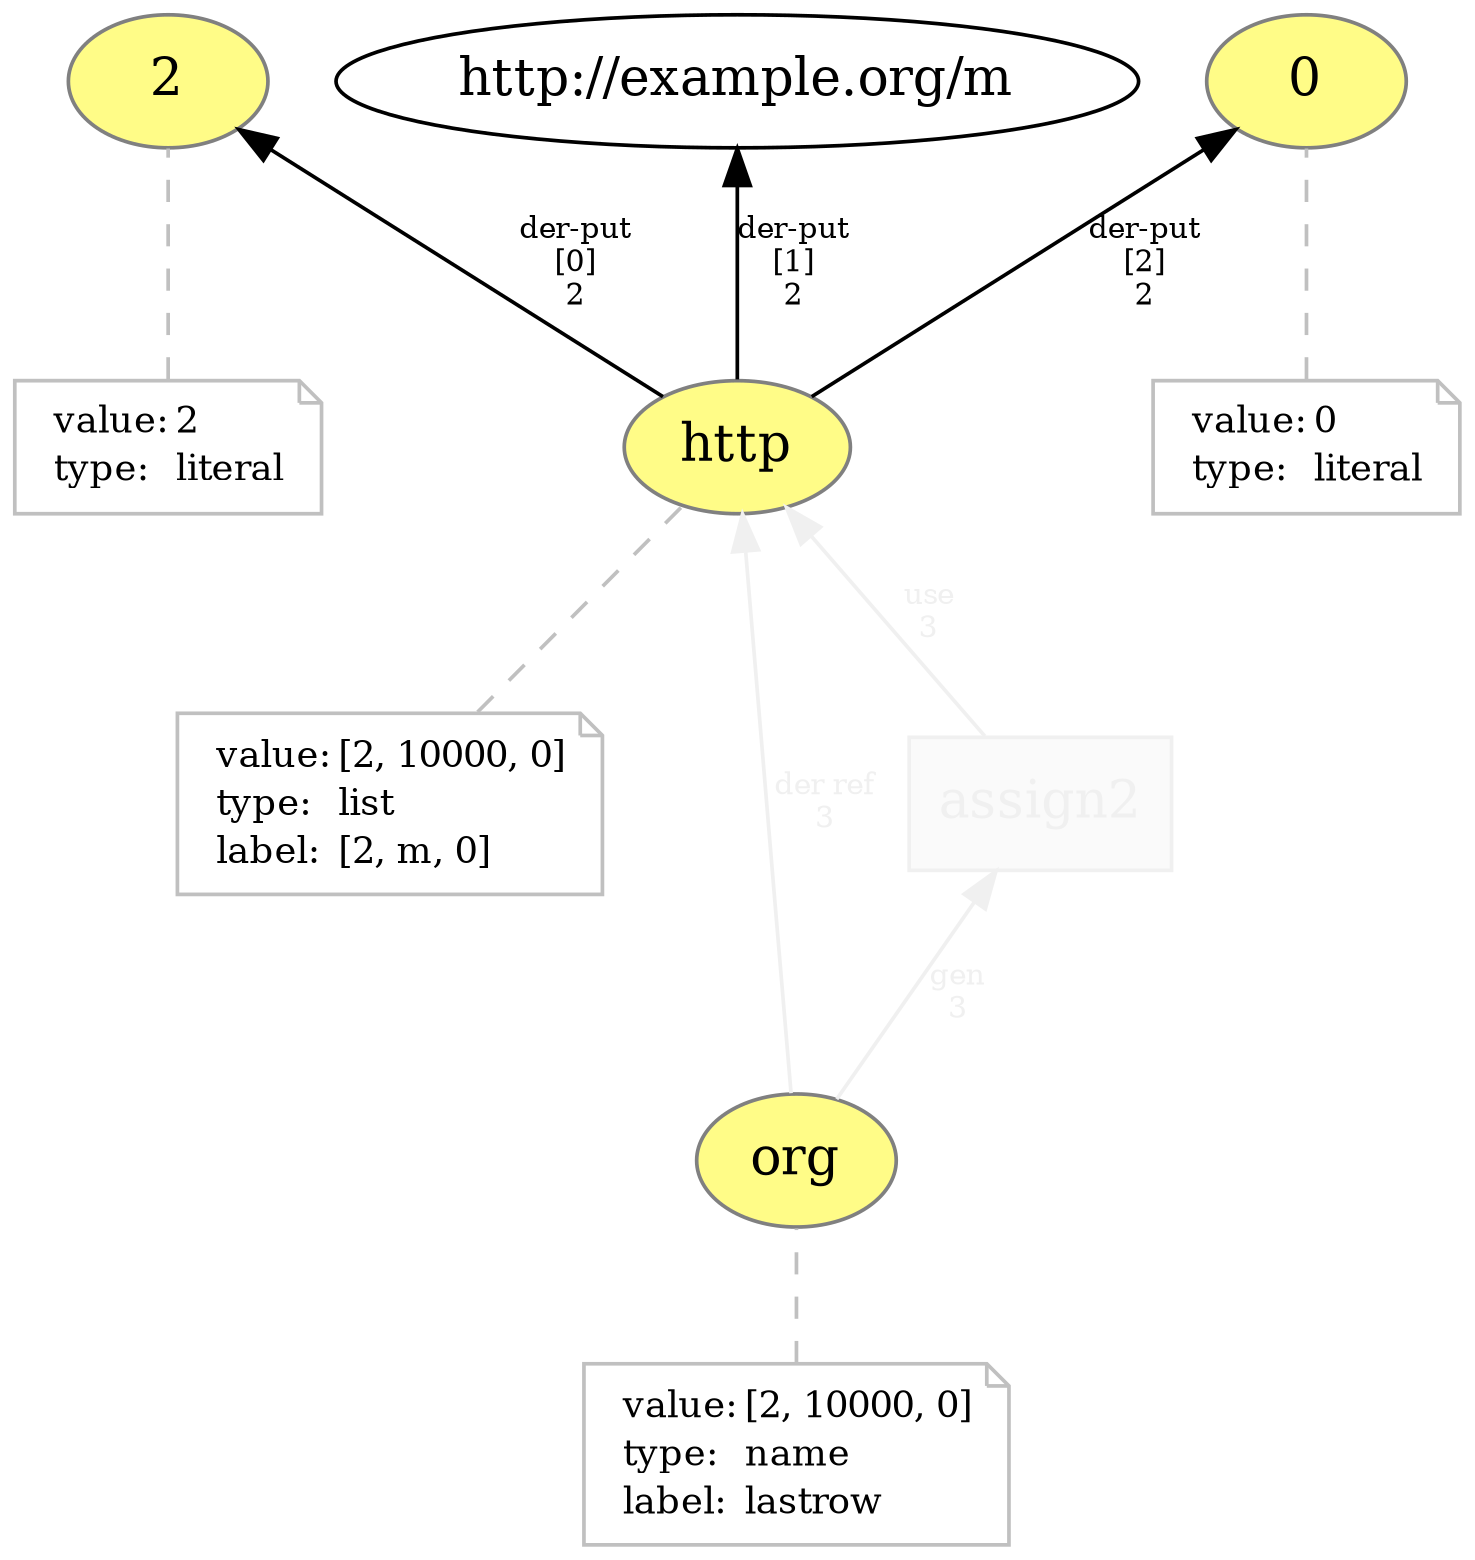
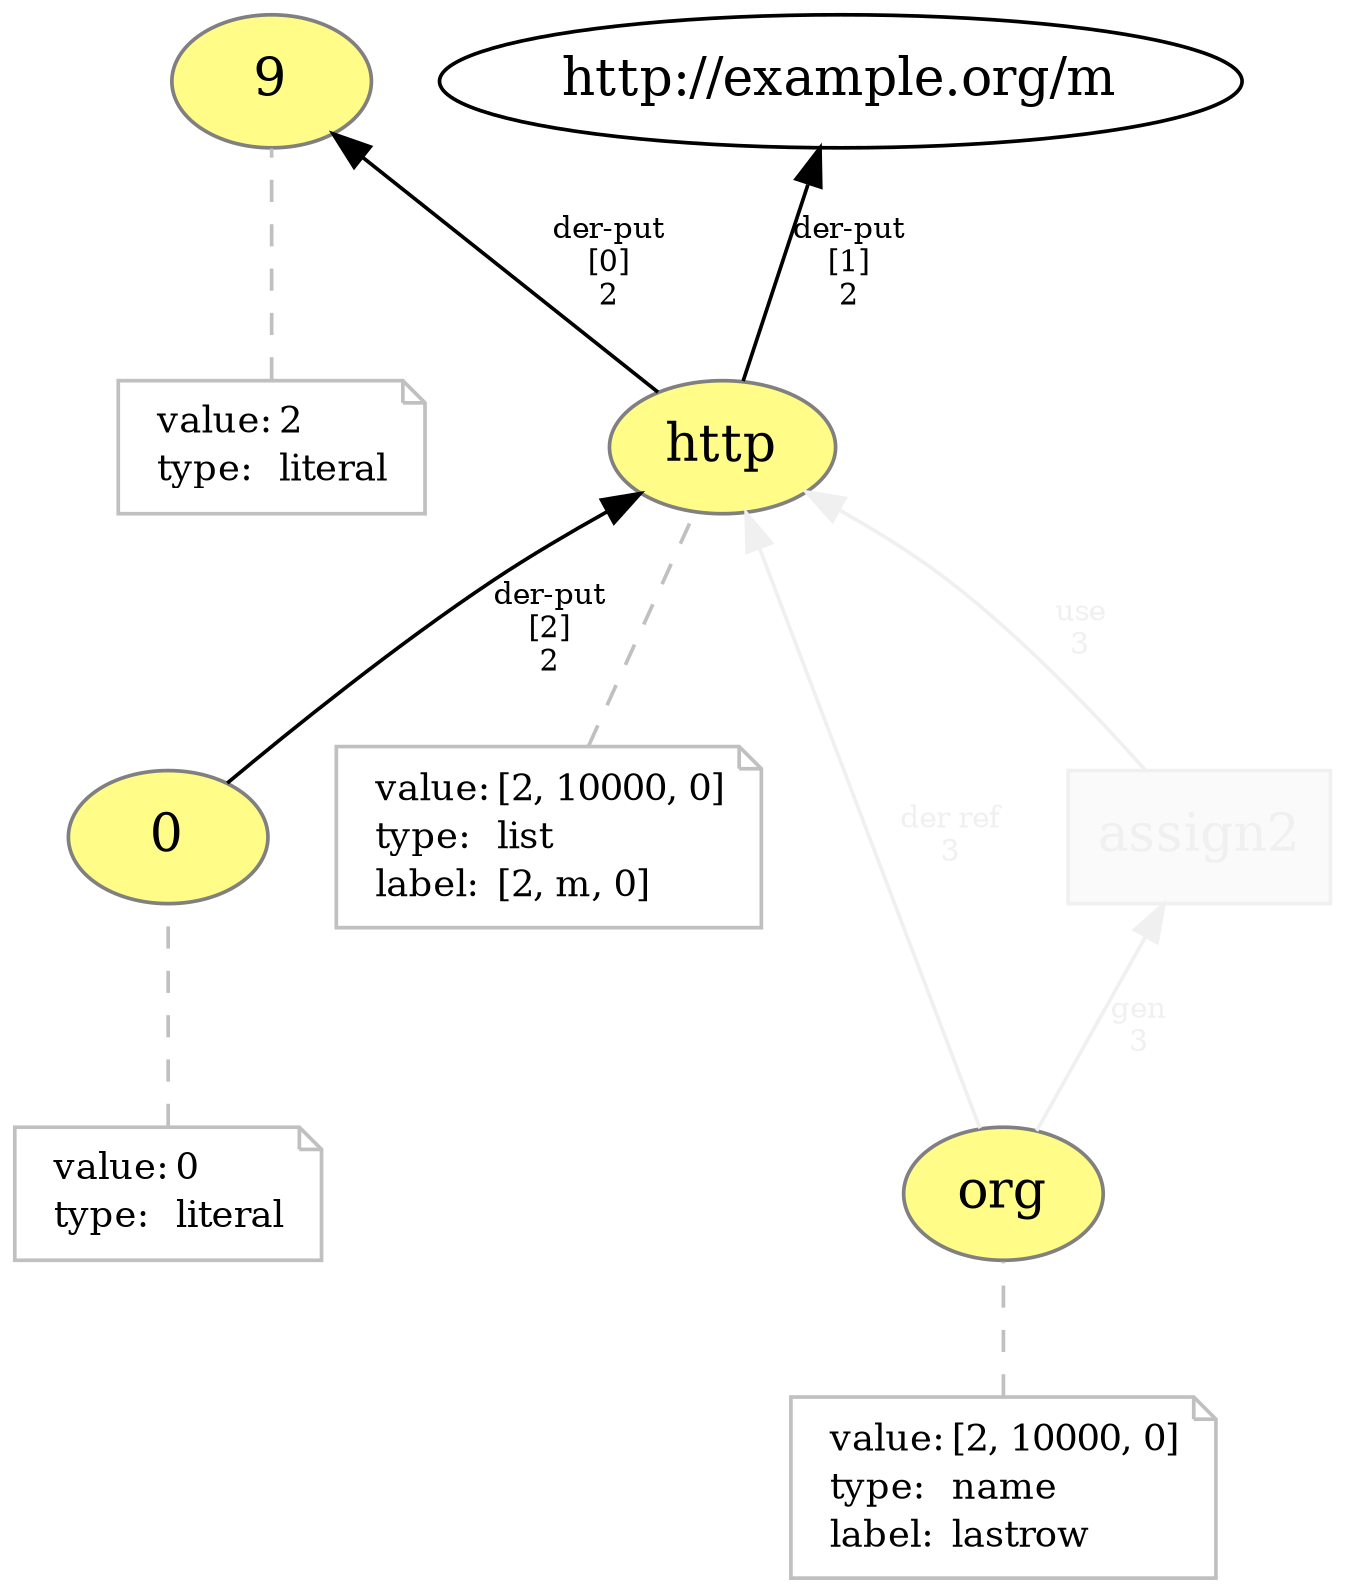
node "2": label "2" -> "9"
edge "http" -> "0": reversed
